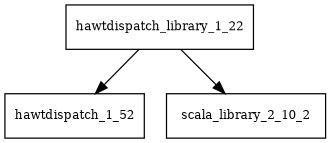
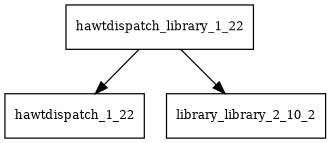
node "hawtdispatch_1_52": label "hawtdispatch_1_52" -> "hawtdispatch_1_22"
node "scala_library_2_10_2": label "scala_library_2_10_2" -> "library_library_2_10_2"
